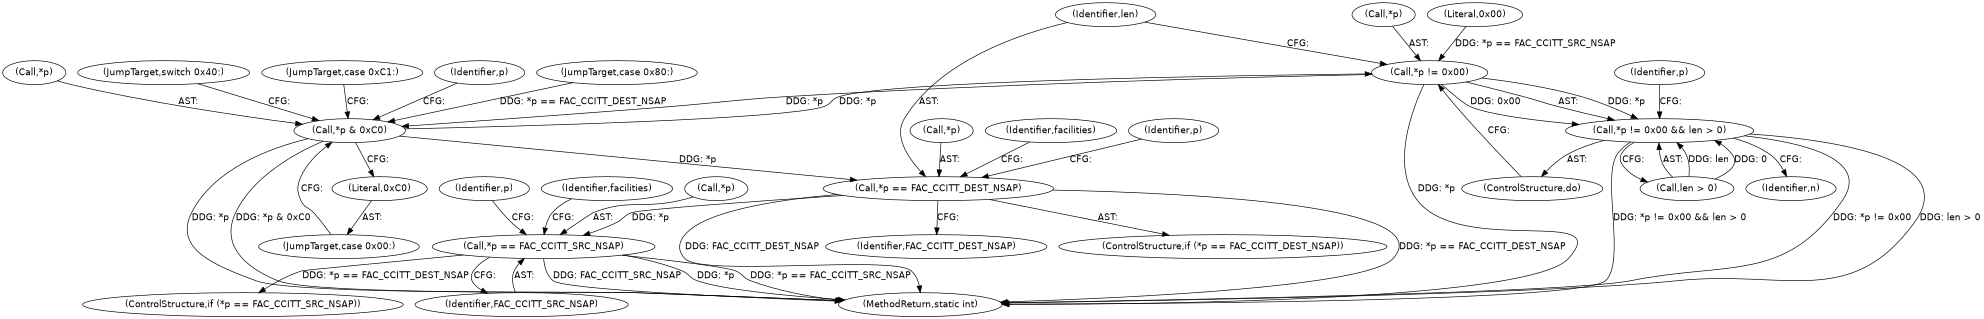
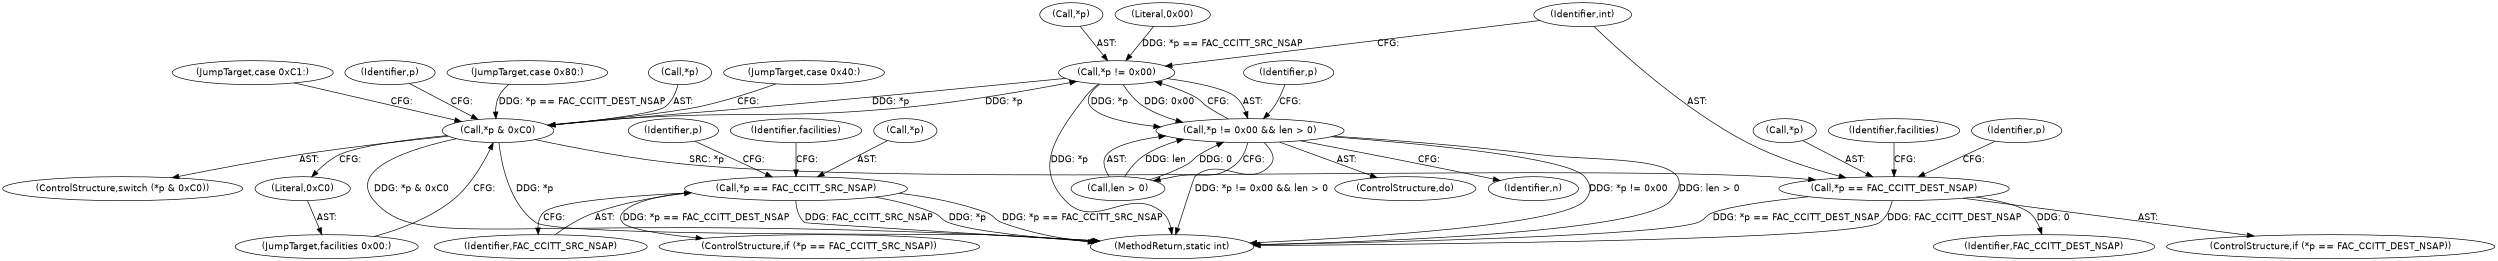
node "(Identifier,len)": label "(Identifier,len)" -> "(Identifier,int)"
node "(JumpTarget,switch 0x40:)": label "(JumpTarget,switch 0x40:)" -> "(JumpTarget,case 0x40:)"
edge "(ControlStructure,do)" -> "(Call,*p != 0x00)": now "(Call,*p != 0x00 && len > 0)" -> "(Call,*p != 0x00)"
edge "(Call,*p & 0xC0)" -> "(Call,*p == FAC_CCITT_DEST_NSAP)": label "DDG: *p" -> "SRC: *p"
node "(ControlStructure,switch (*p & 0xC0))": added
edge "(Call,*p == FAC_CCITT_DEST_NSAP)" -> "(Call,*p == FAC_CCITT_SRC_NSAP)": removed, label "DDG: *p"
edge "(Call,*p == FAC_CCITT_DEST_NSAP)" -> "(Identifier,FAC_CCITT_DEST_NSAP)": label "CFG: " -> "DDG: 0"
node "(JumpTarget,case 0x00:)": label "(JumpTarget,case 0x00:)" -> "(JumpTarget,facilities 0x00:)"
